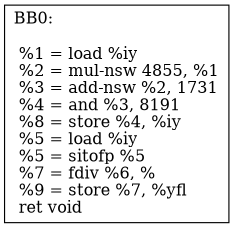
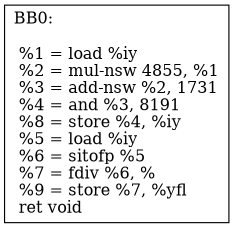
node "BB0:": text "%5 = sitofp %5" -> "%6 = sitofp %5"
